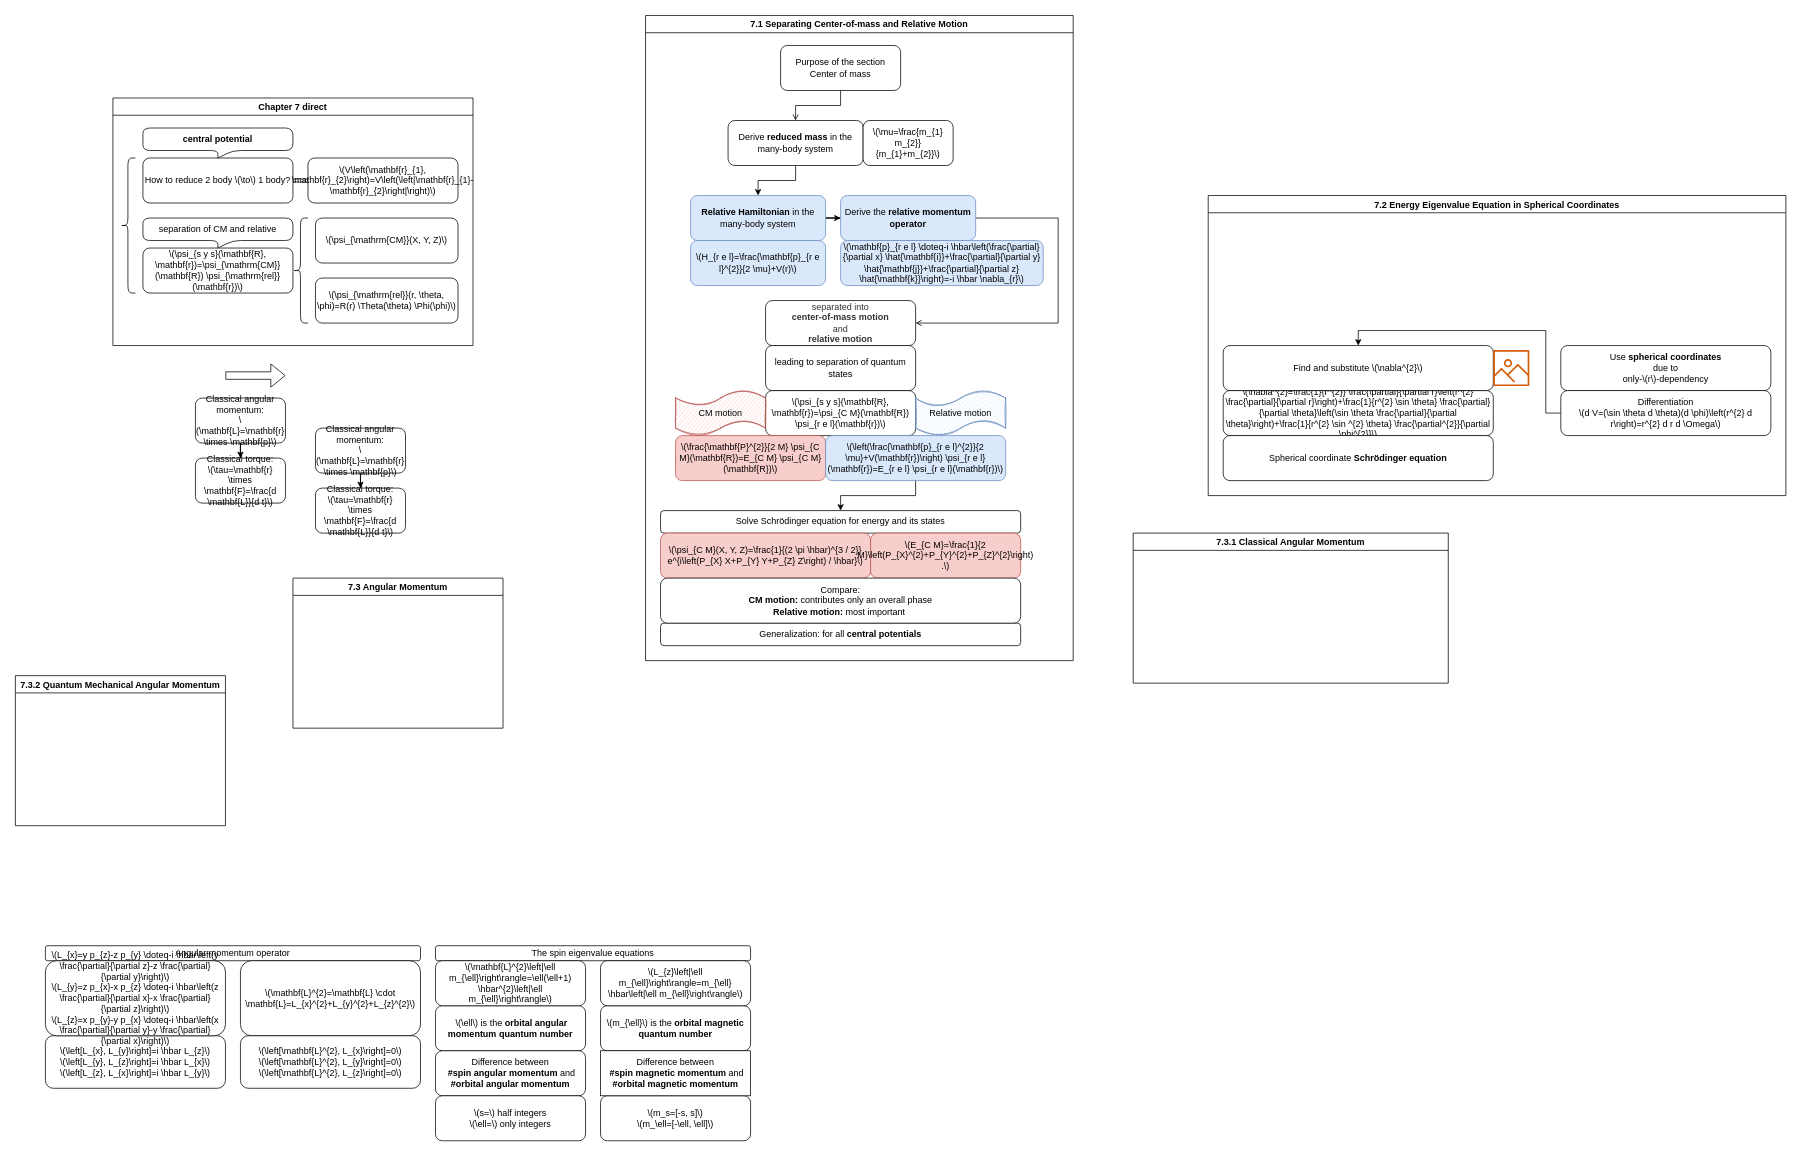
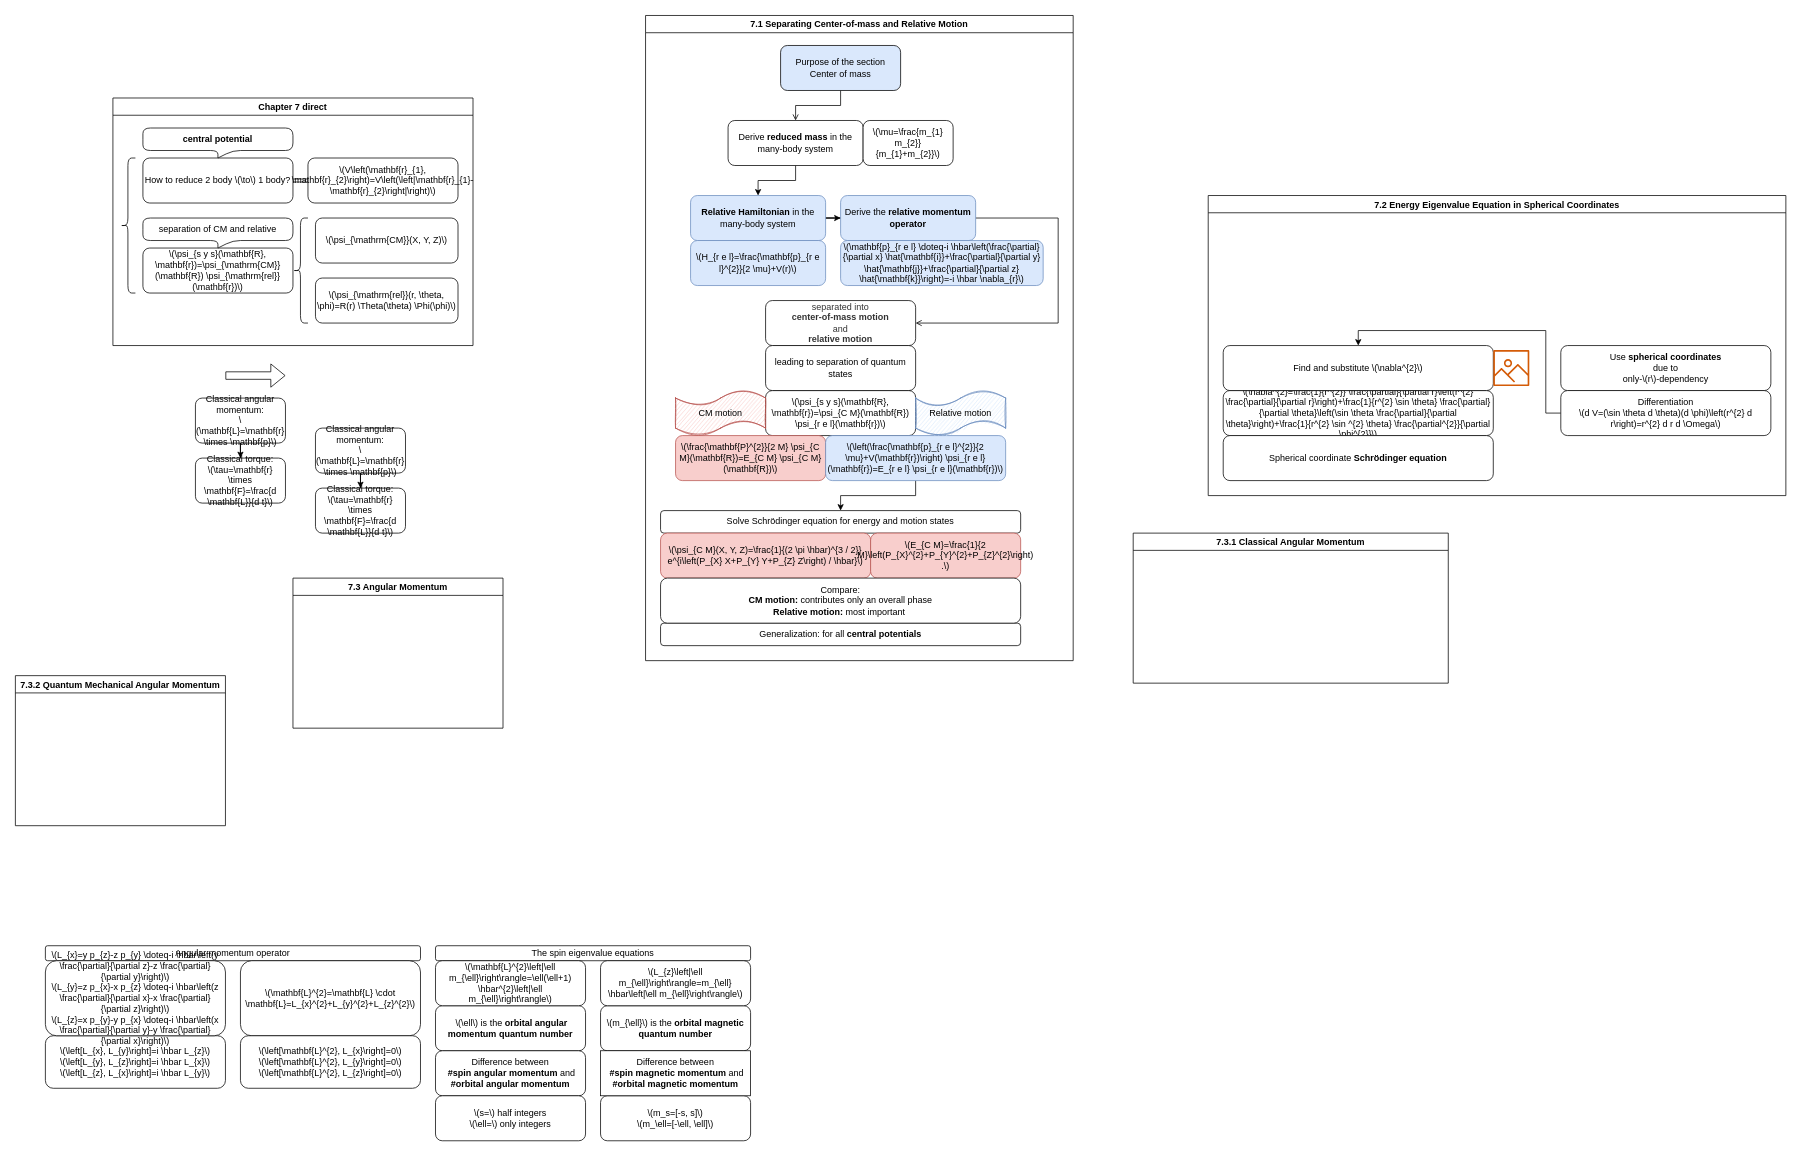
node "Purpose of the section Center of mass": fillcolor #ffffff -> #dae8fc
node "Solve Schrödinger equation for energy and its states": label "Solve Schrödinger equation for energy and its states" -> "Solve Schrödinger equation for energy and motion states"
